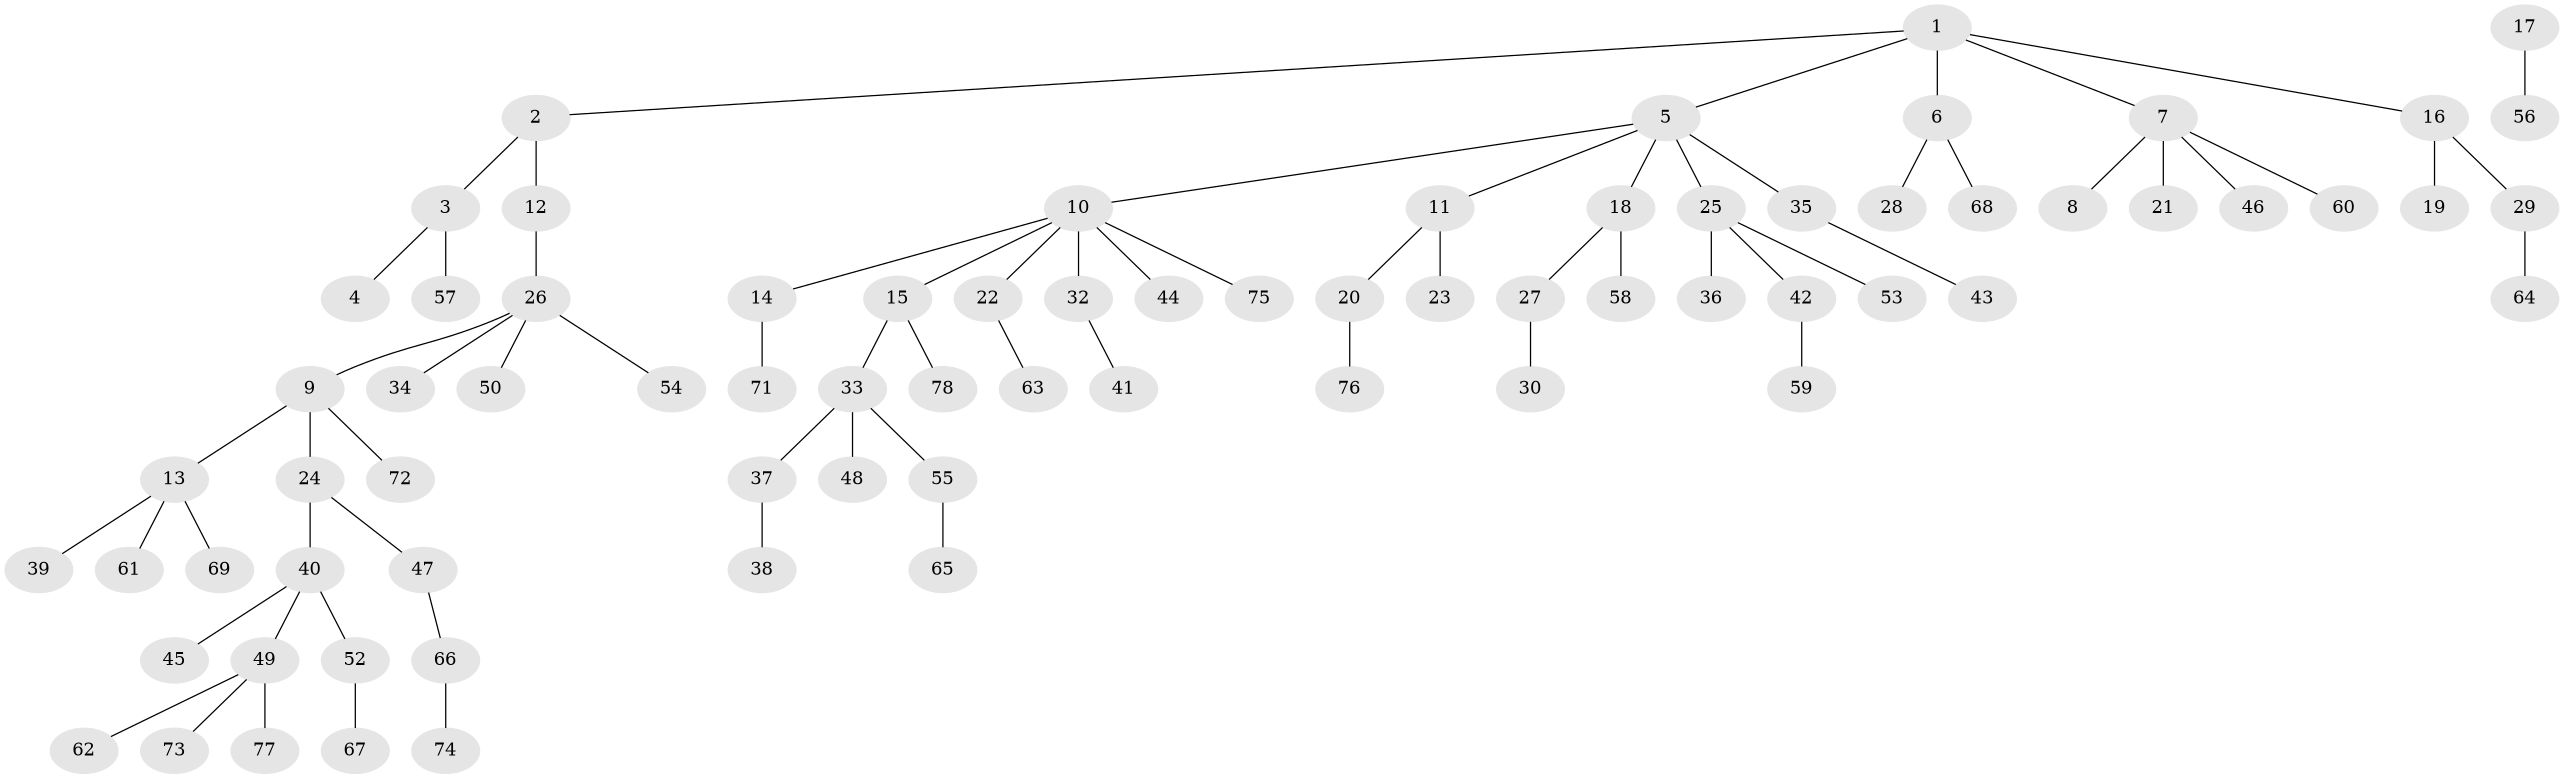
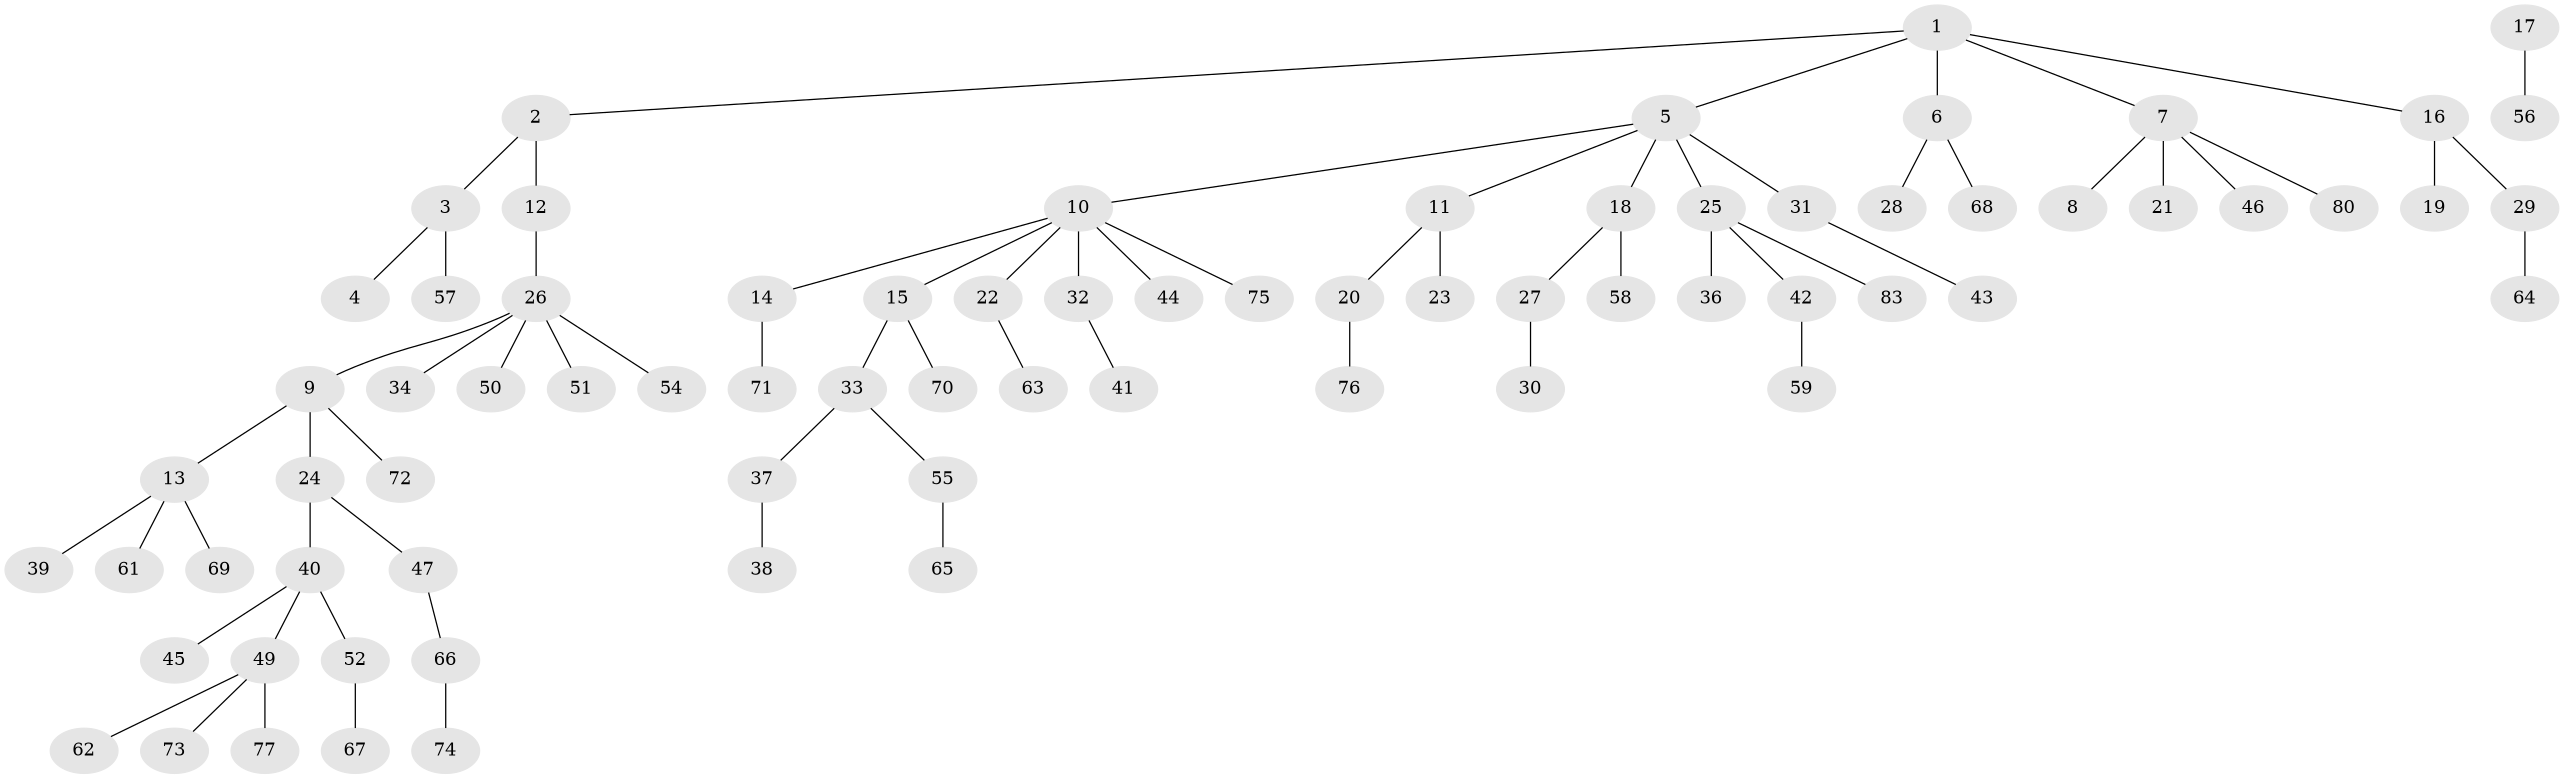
node "35": label "35" -> "31"
node "60": label "60" -> "80"
node "53": label "53" -> "83"
node "51": added
node "78": label "78" -> "70"
node "48": removed
